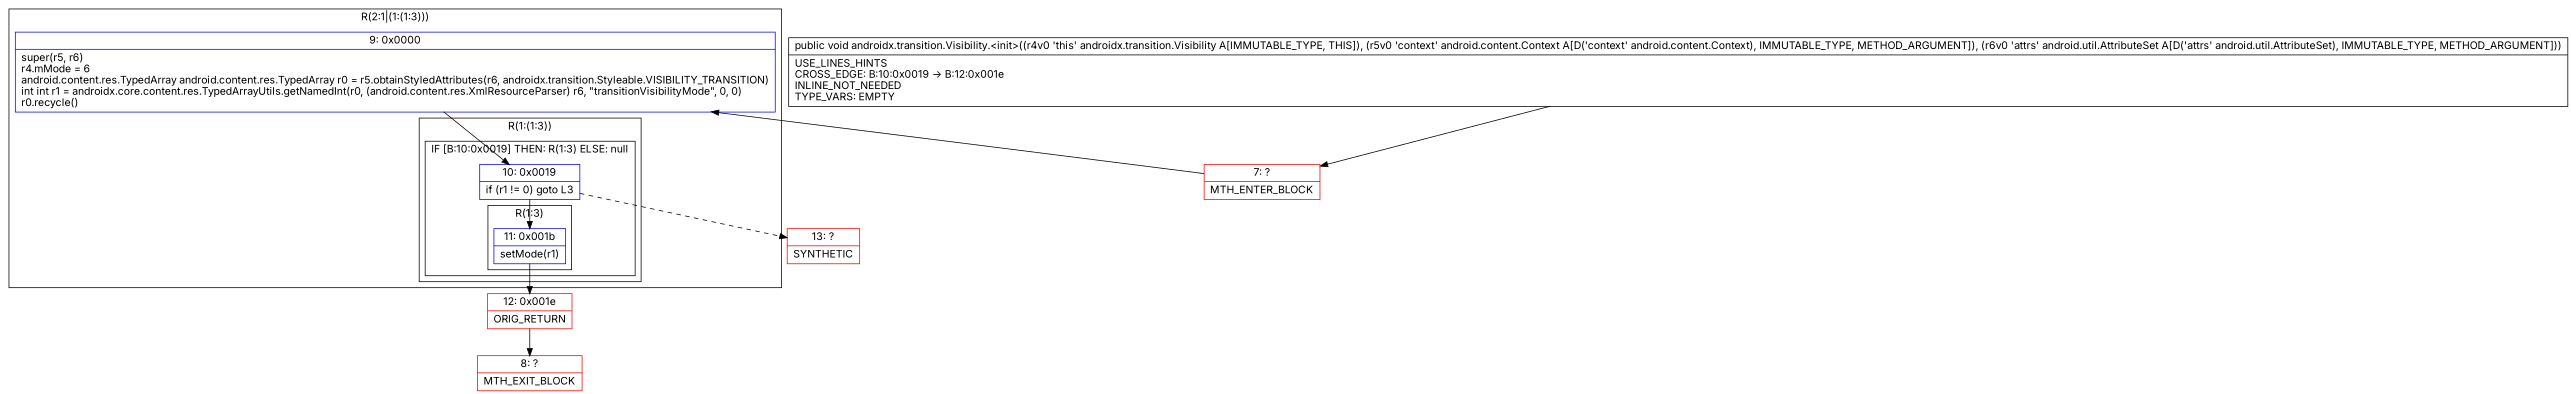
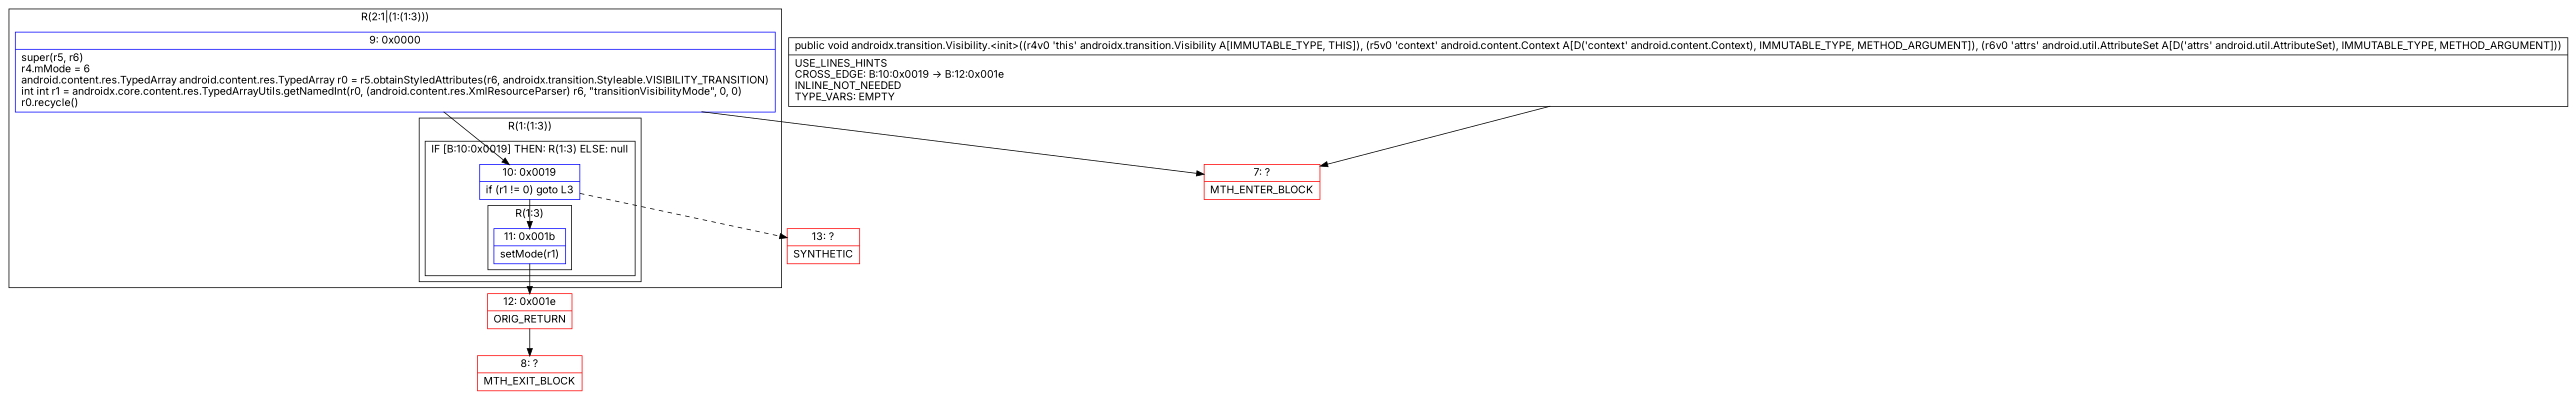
edge "7: ?" -> "9: 0x0000": reversed
